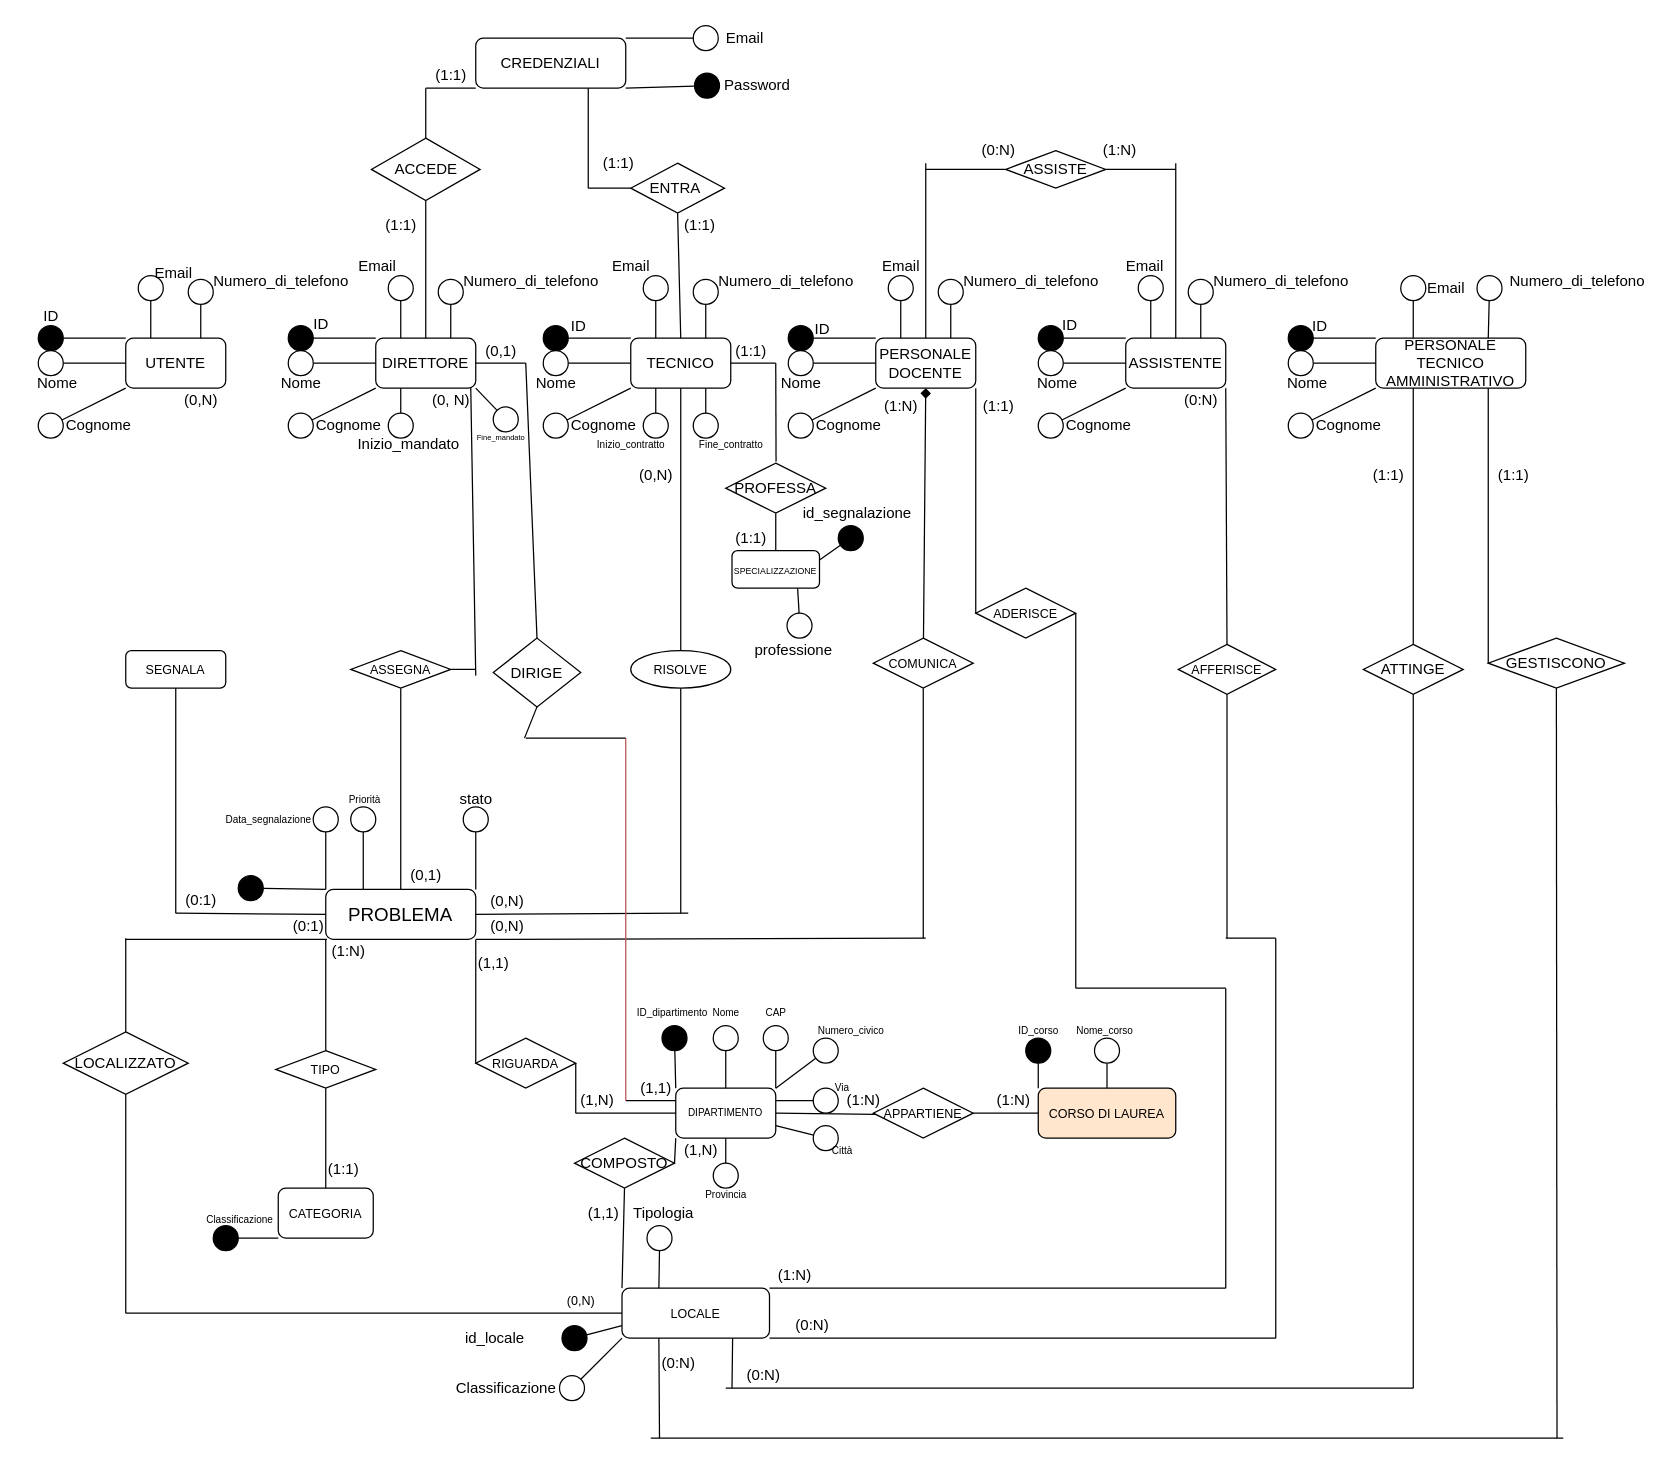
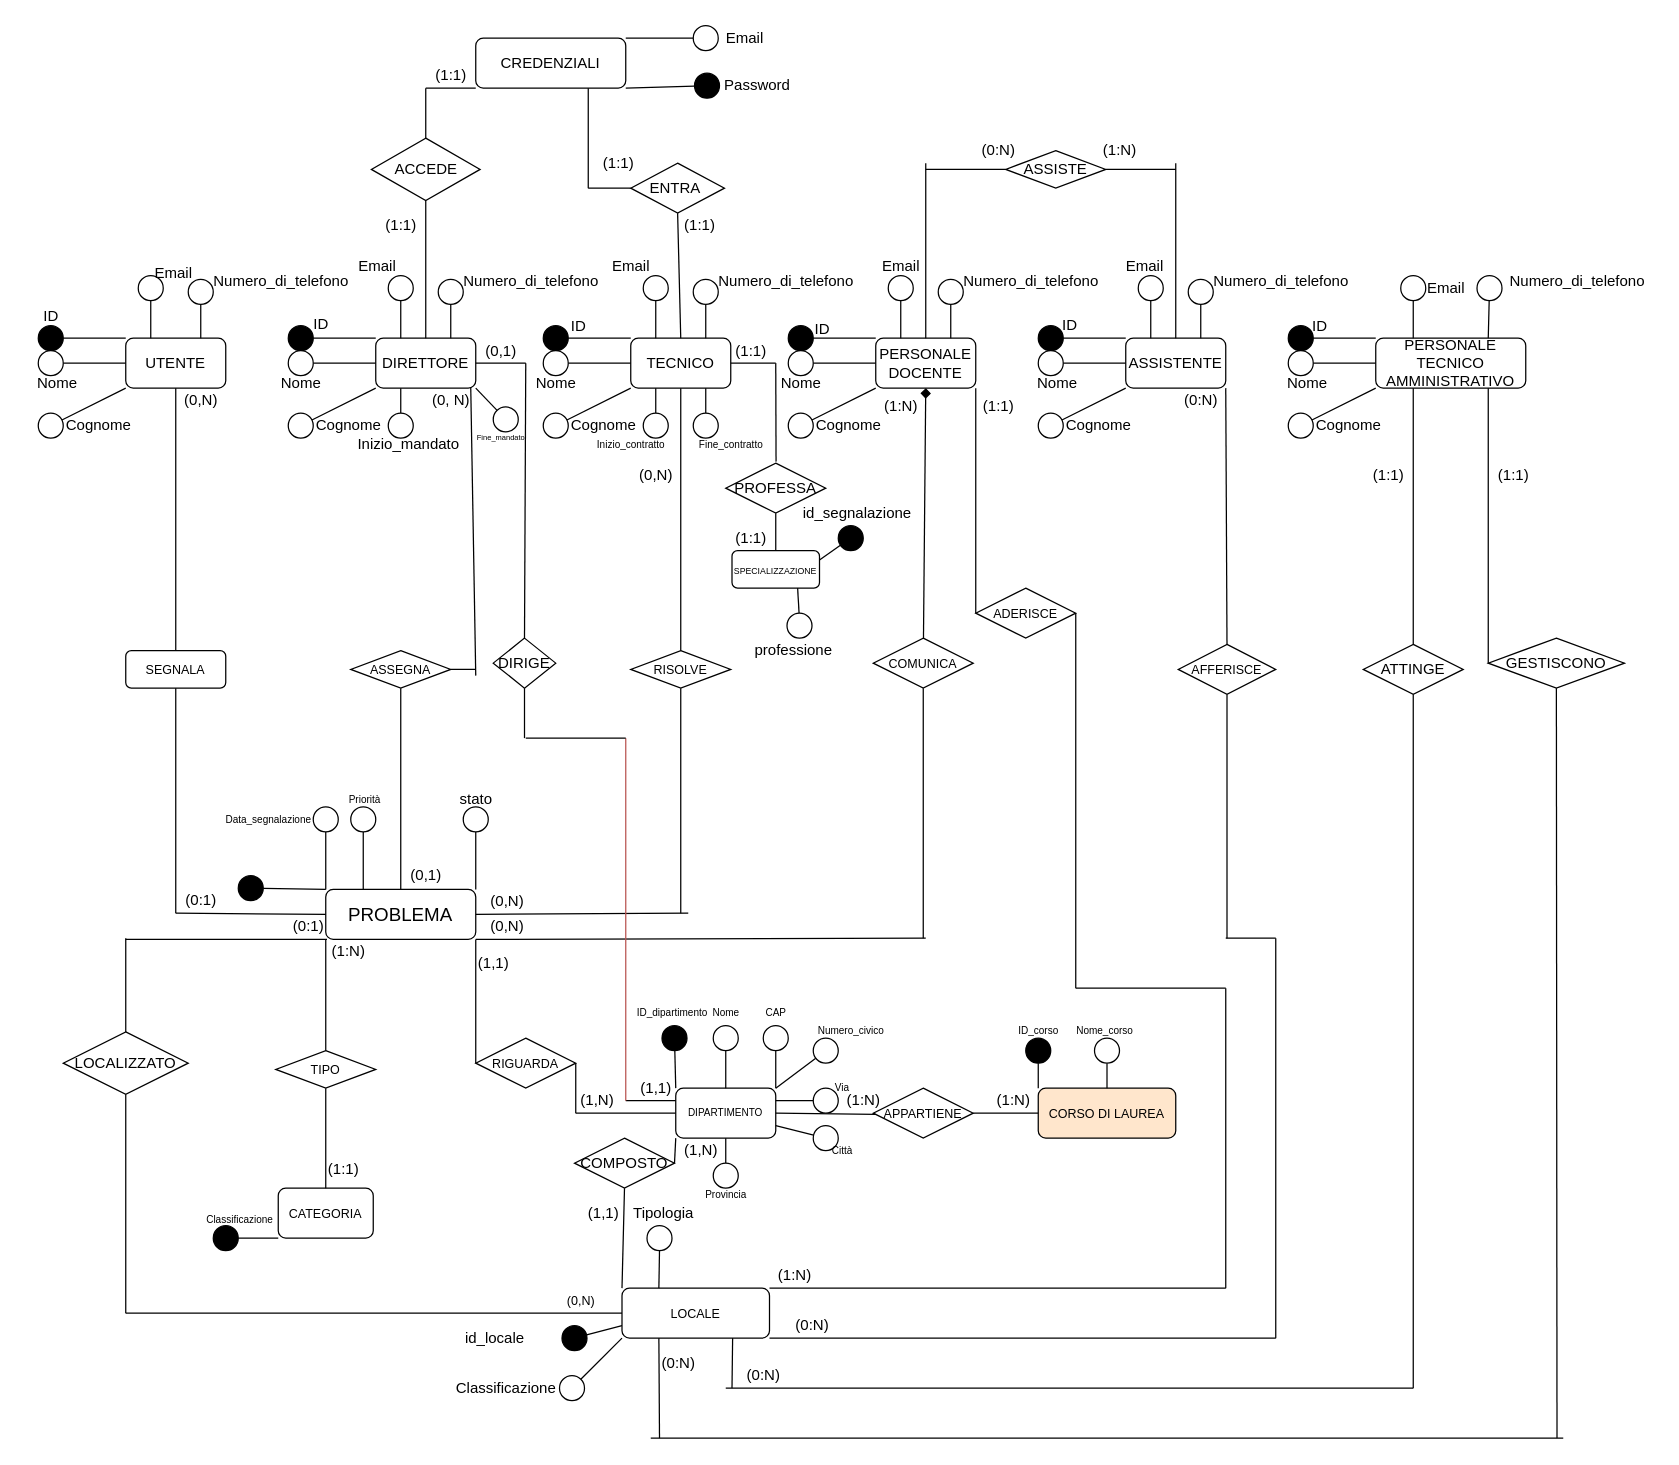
edge "UTENTE" -- "SEGNALA": added
node "RISOLVE": shape ellipse -> diamond
node "DIRIGE": size 88x69 -> 63x50
